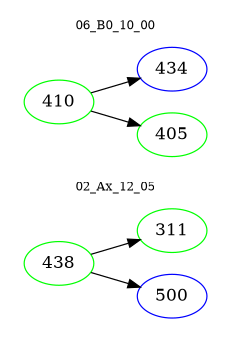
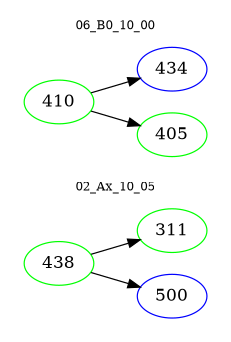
cluster "02_Ax_12_05": label "02_Ax_12_05" -> "02_Ax_10_05"
